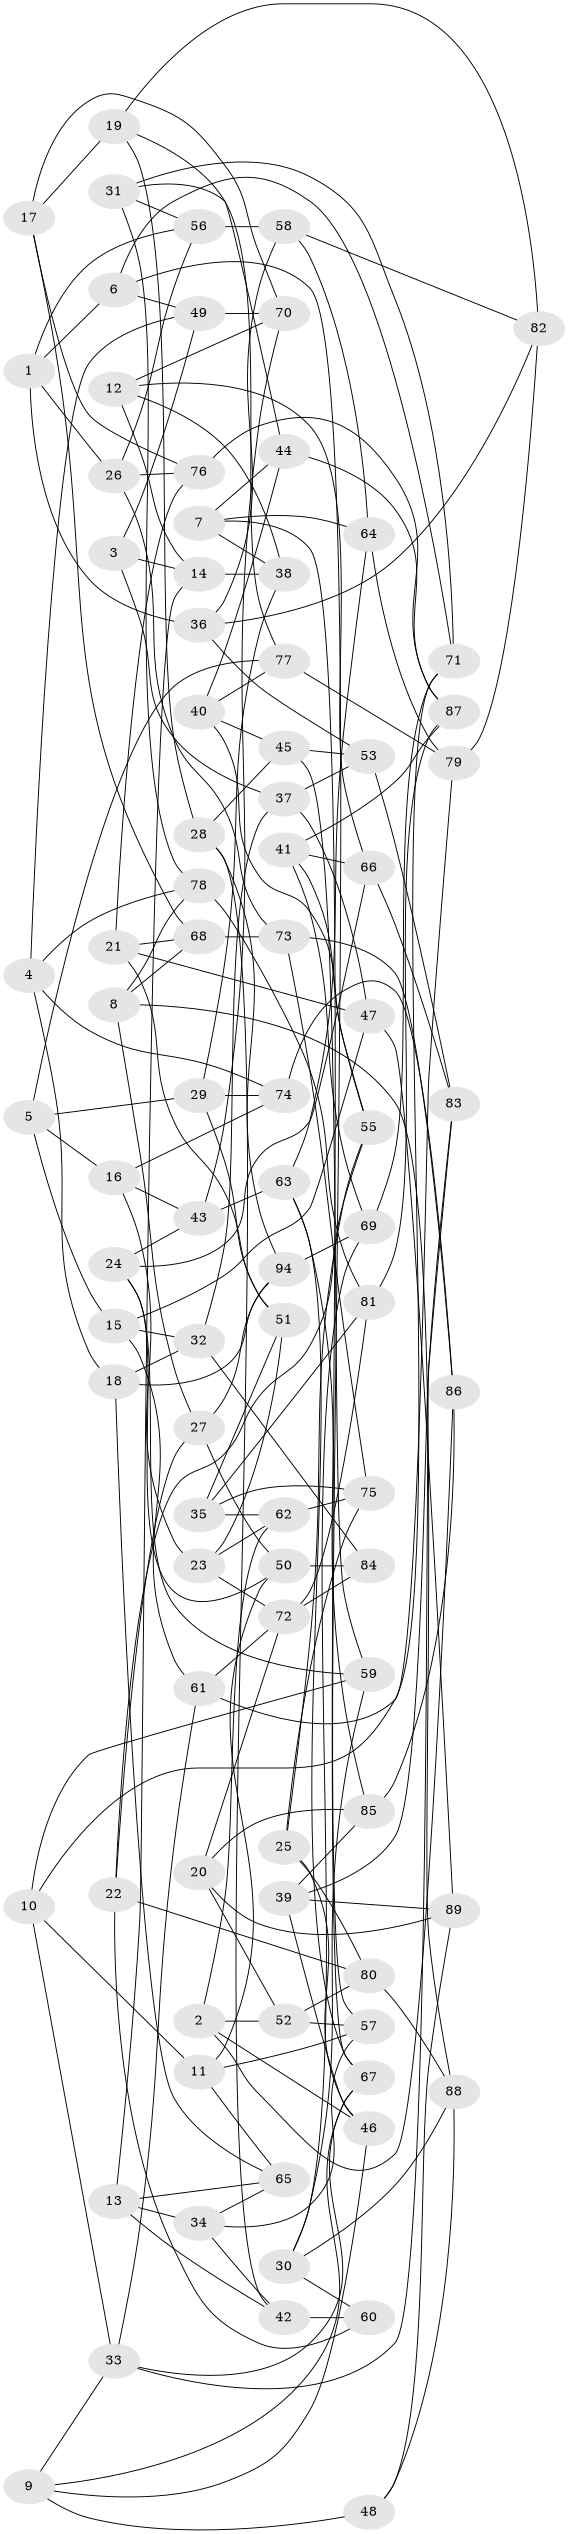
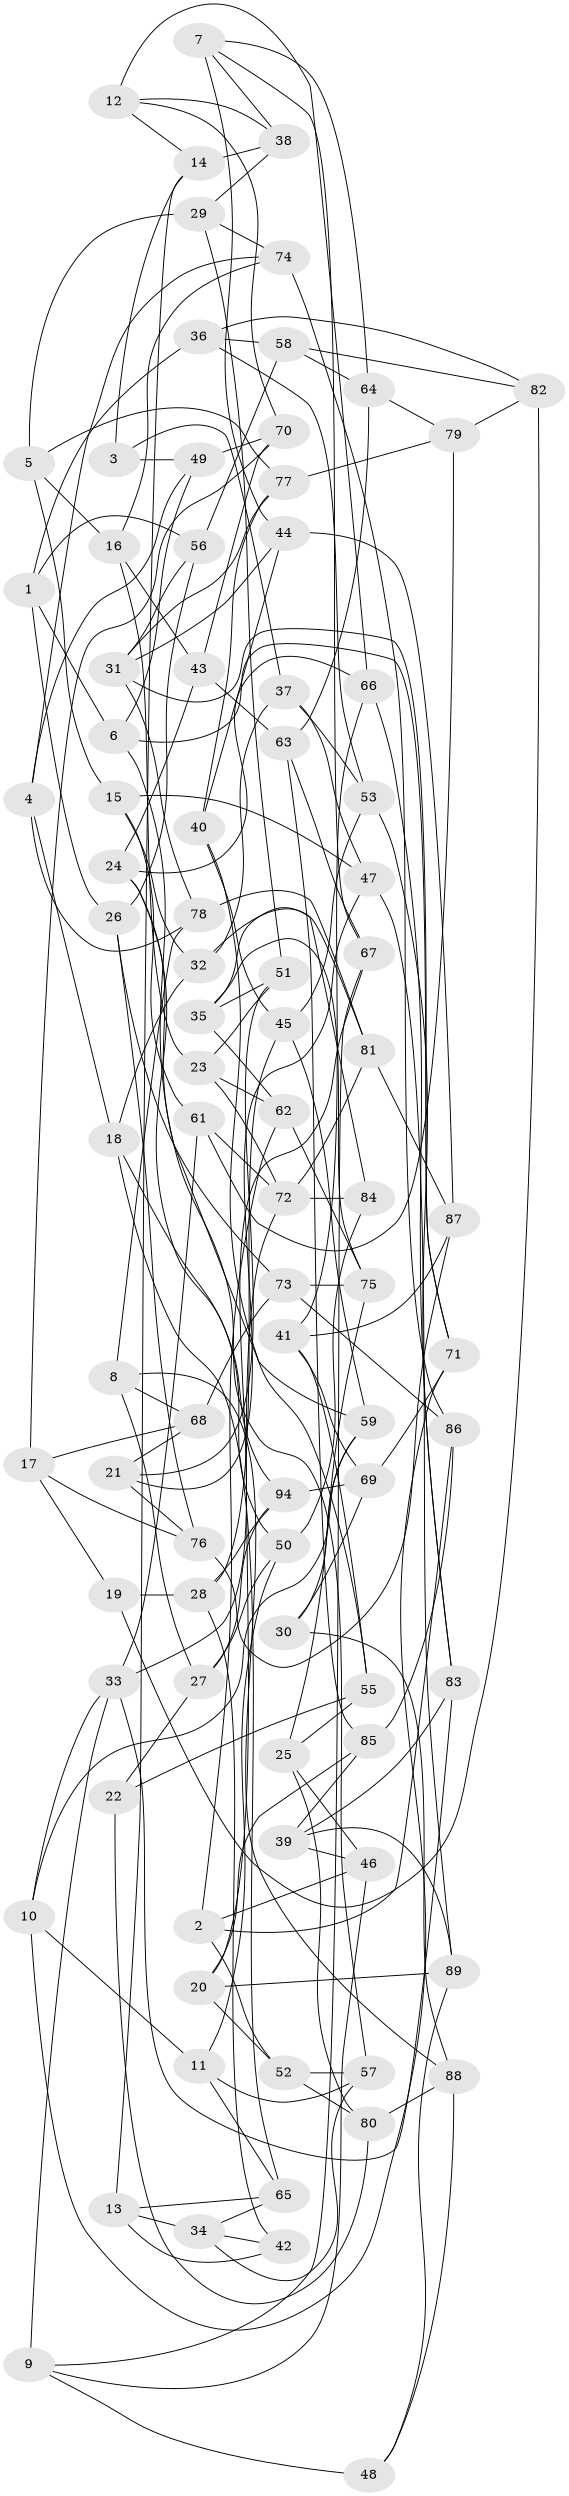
edge "19" -- "77": now "31" -- "77"
node "60": removed
